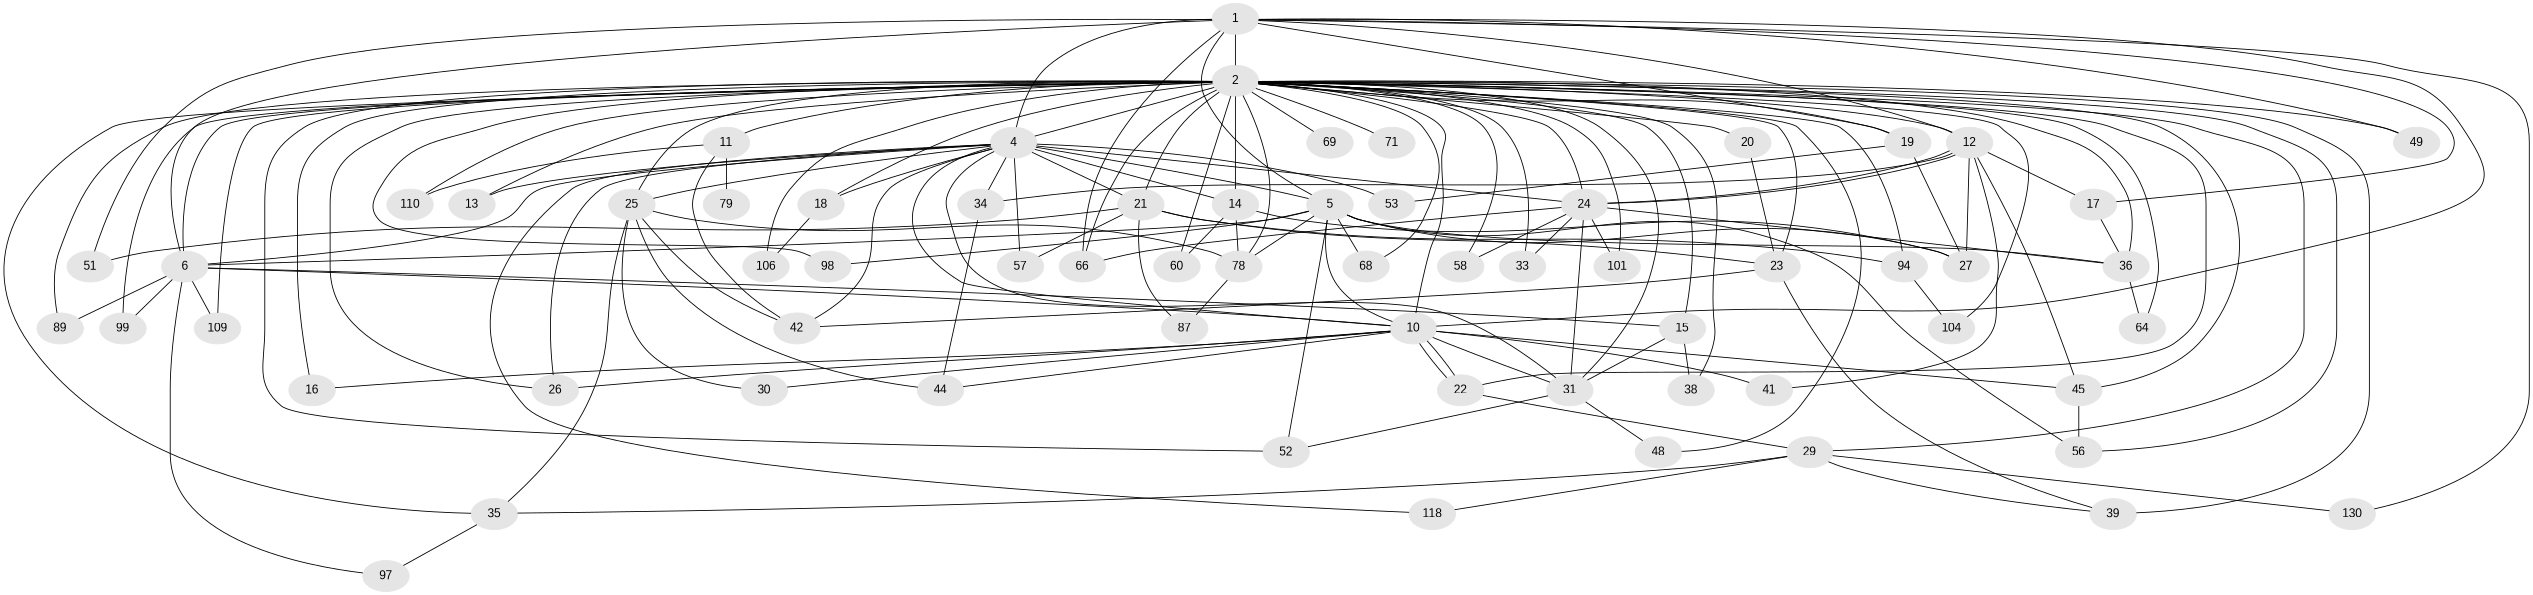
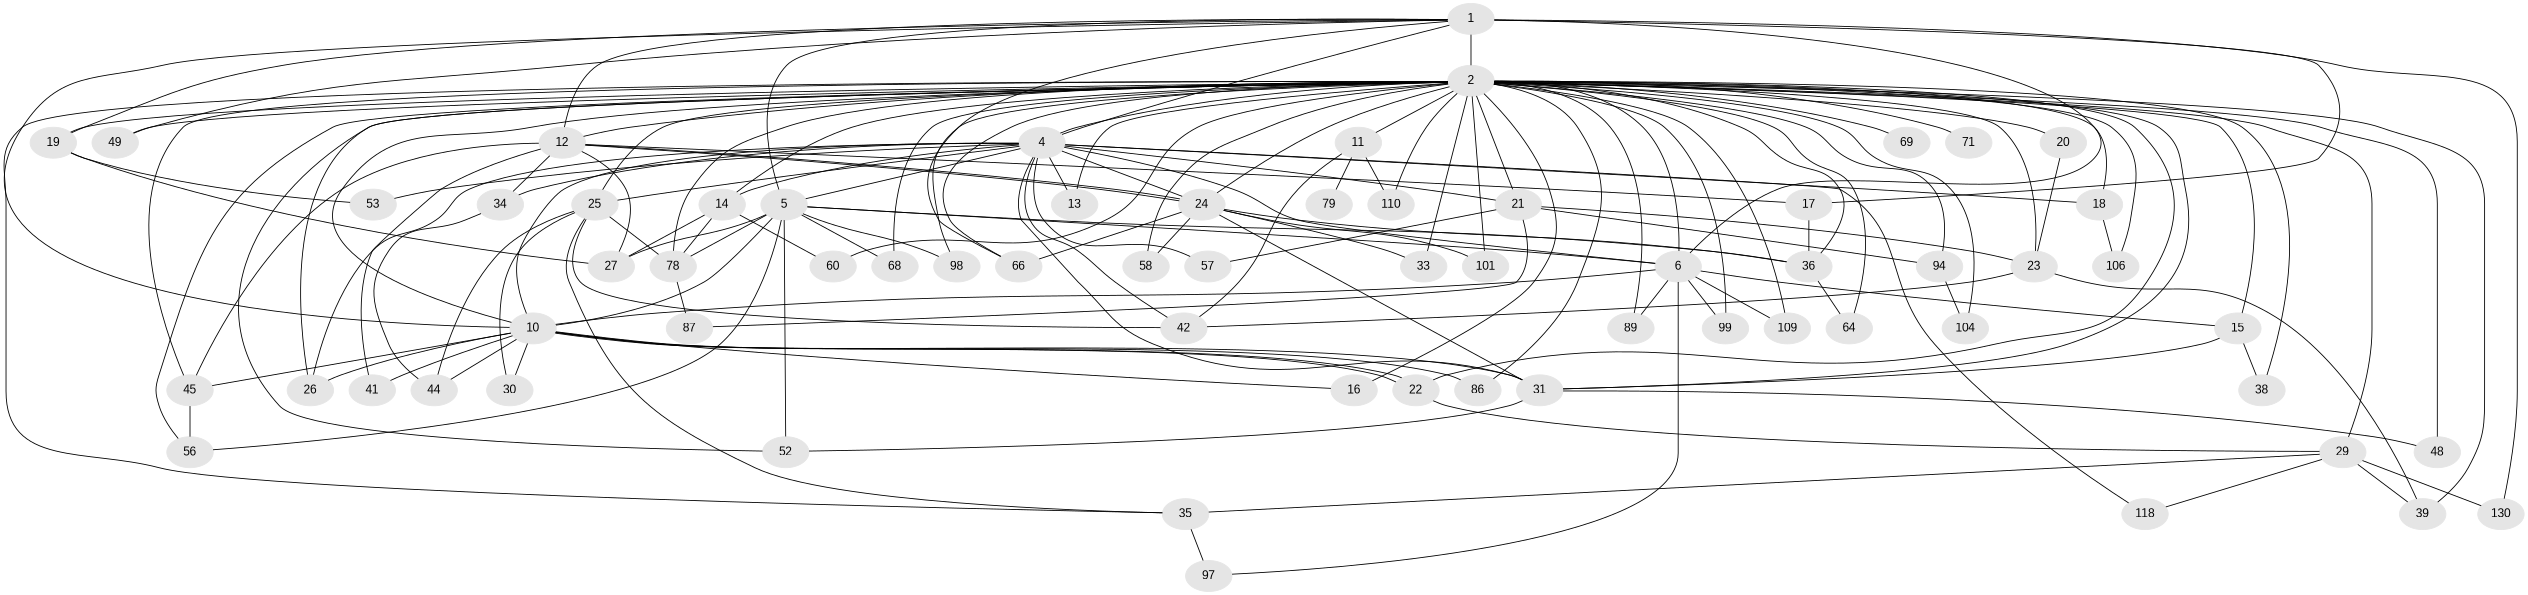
node "51": removed
node "86": added
